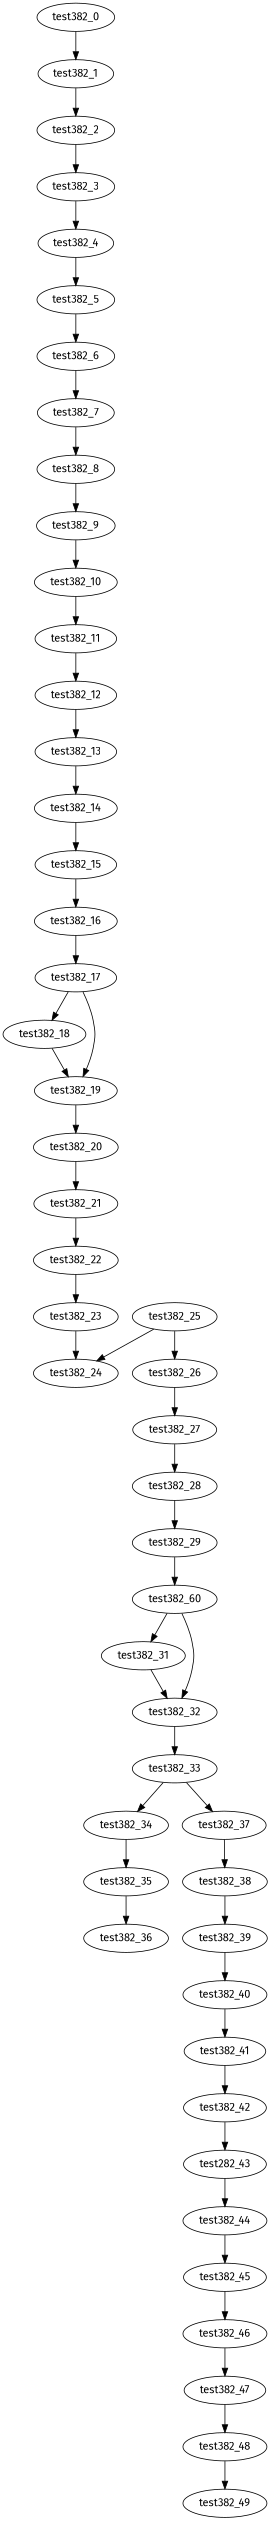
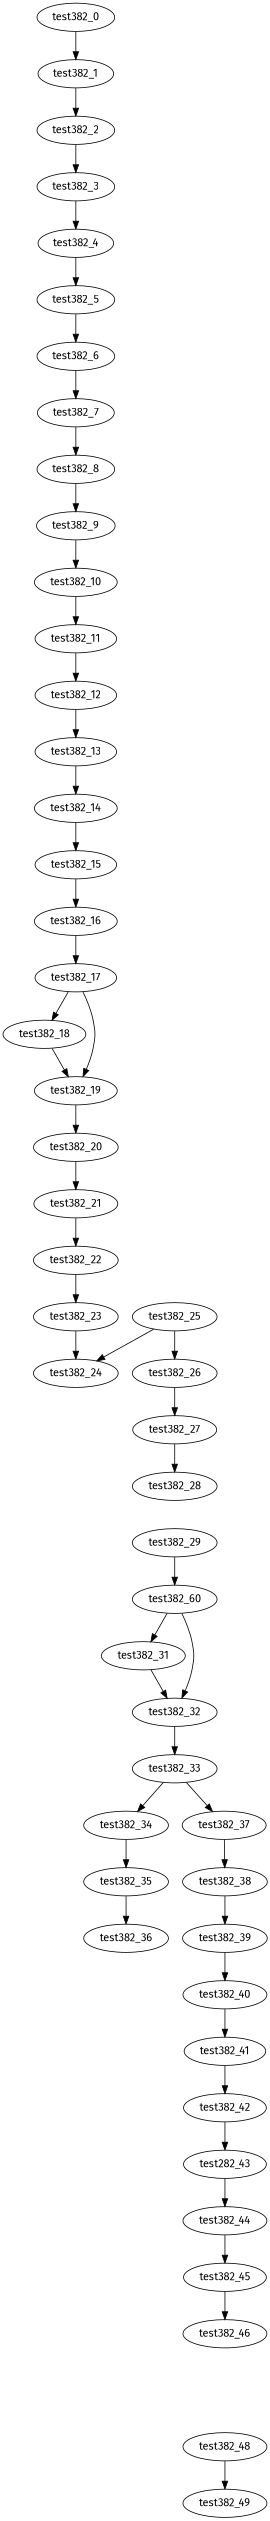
edge "test382_28" -> "test382_29": removed
node "test382_47": removed
